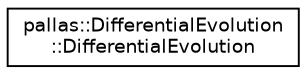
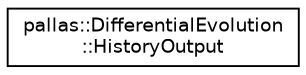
node "pallas::DifferentialEvolution ::DifferentialEvolution": label "pallas::DifferentialEvolution ::DifferentialEvolution" -> "pallas::DifferentialEvolution ::HistoryOutput"
